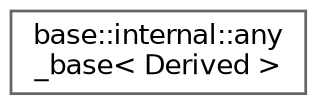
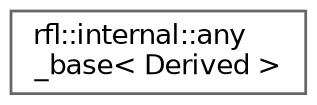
node "base::internal::any _base< Derived >": label "base::internal::any _base< Derived >" -> "rfl::internal::any _base< Derived >"
